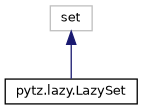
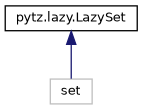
edge "pytz.lazy.LazySet" -> "set": reversed
